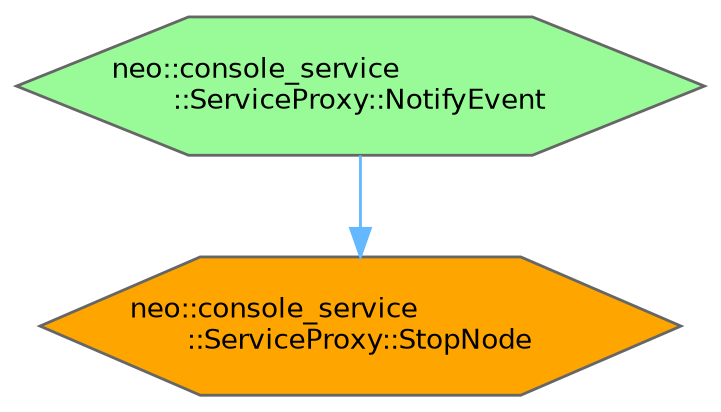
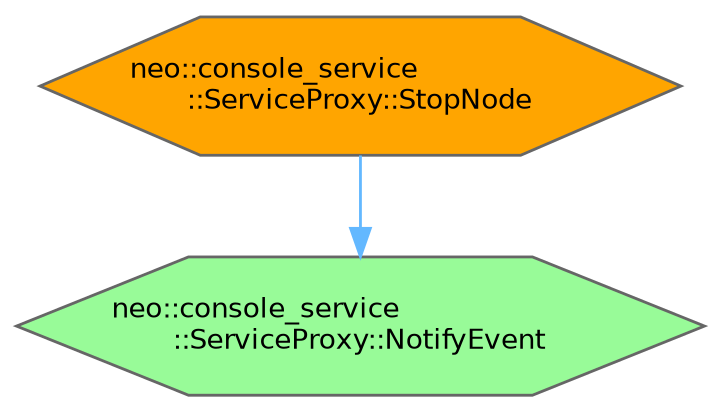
edge "neo::console_service ::ServiceProxy::NotifyEvent" -> "neo::console_service ::ServiceProxy::StopNode": reversed
